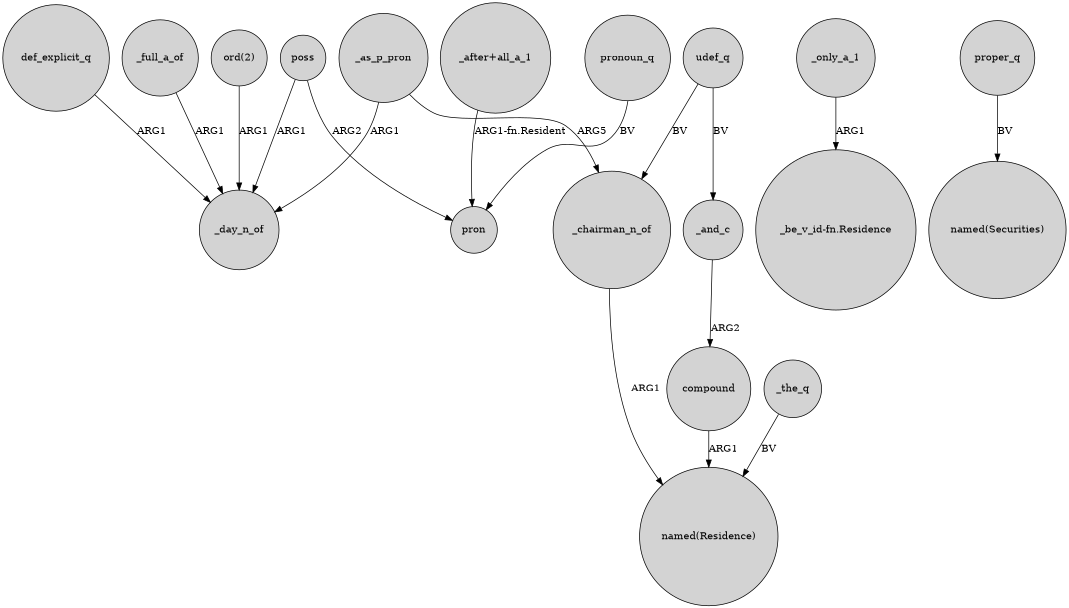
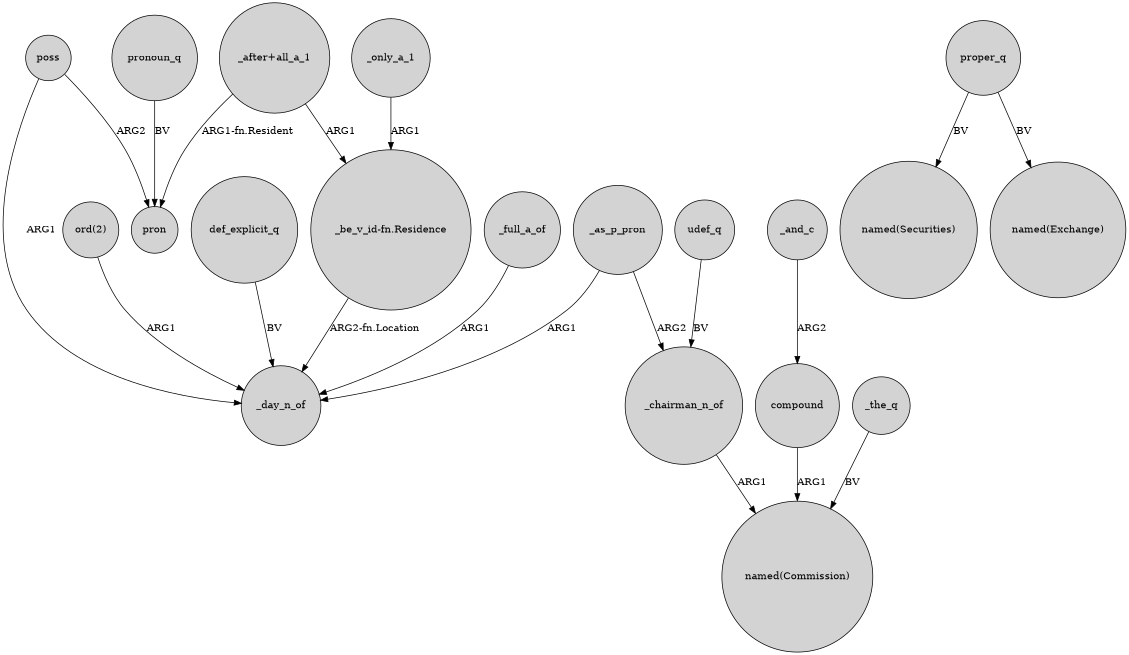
edge "_after+all_a_1" -> "_be_v_id-fn.Residence": added, label "ARG1"
edge "def_explicit_q" -> "_day_n_of": label "ARG1" -> "BV"
edge "_as_p_pron" -> "_chairman_n_of": label "ARG5" -> "ARG2"
edge "udef_q" -> "_and_c": removed, label "BV"
node "named(Exchange)": added
edge "_be_v_id-fn.Residence" -> "_day_n_of": added, label "ARG2-fn.Location"
node "named(Residence)": label "named(Residence)" -> "named(Commission)"
